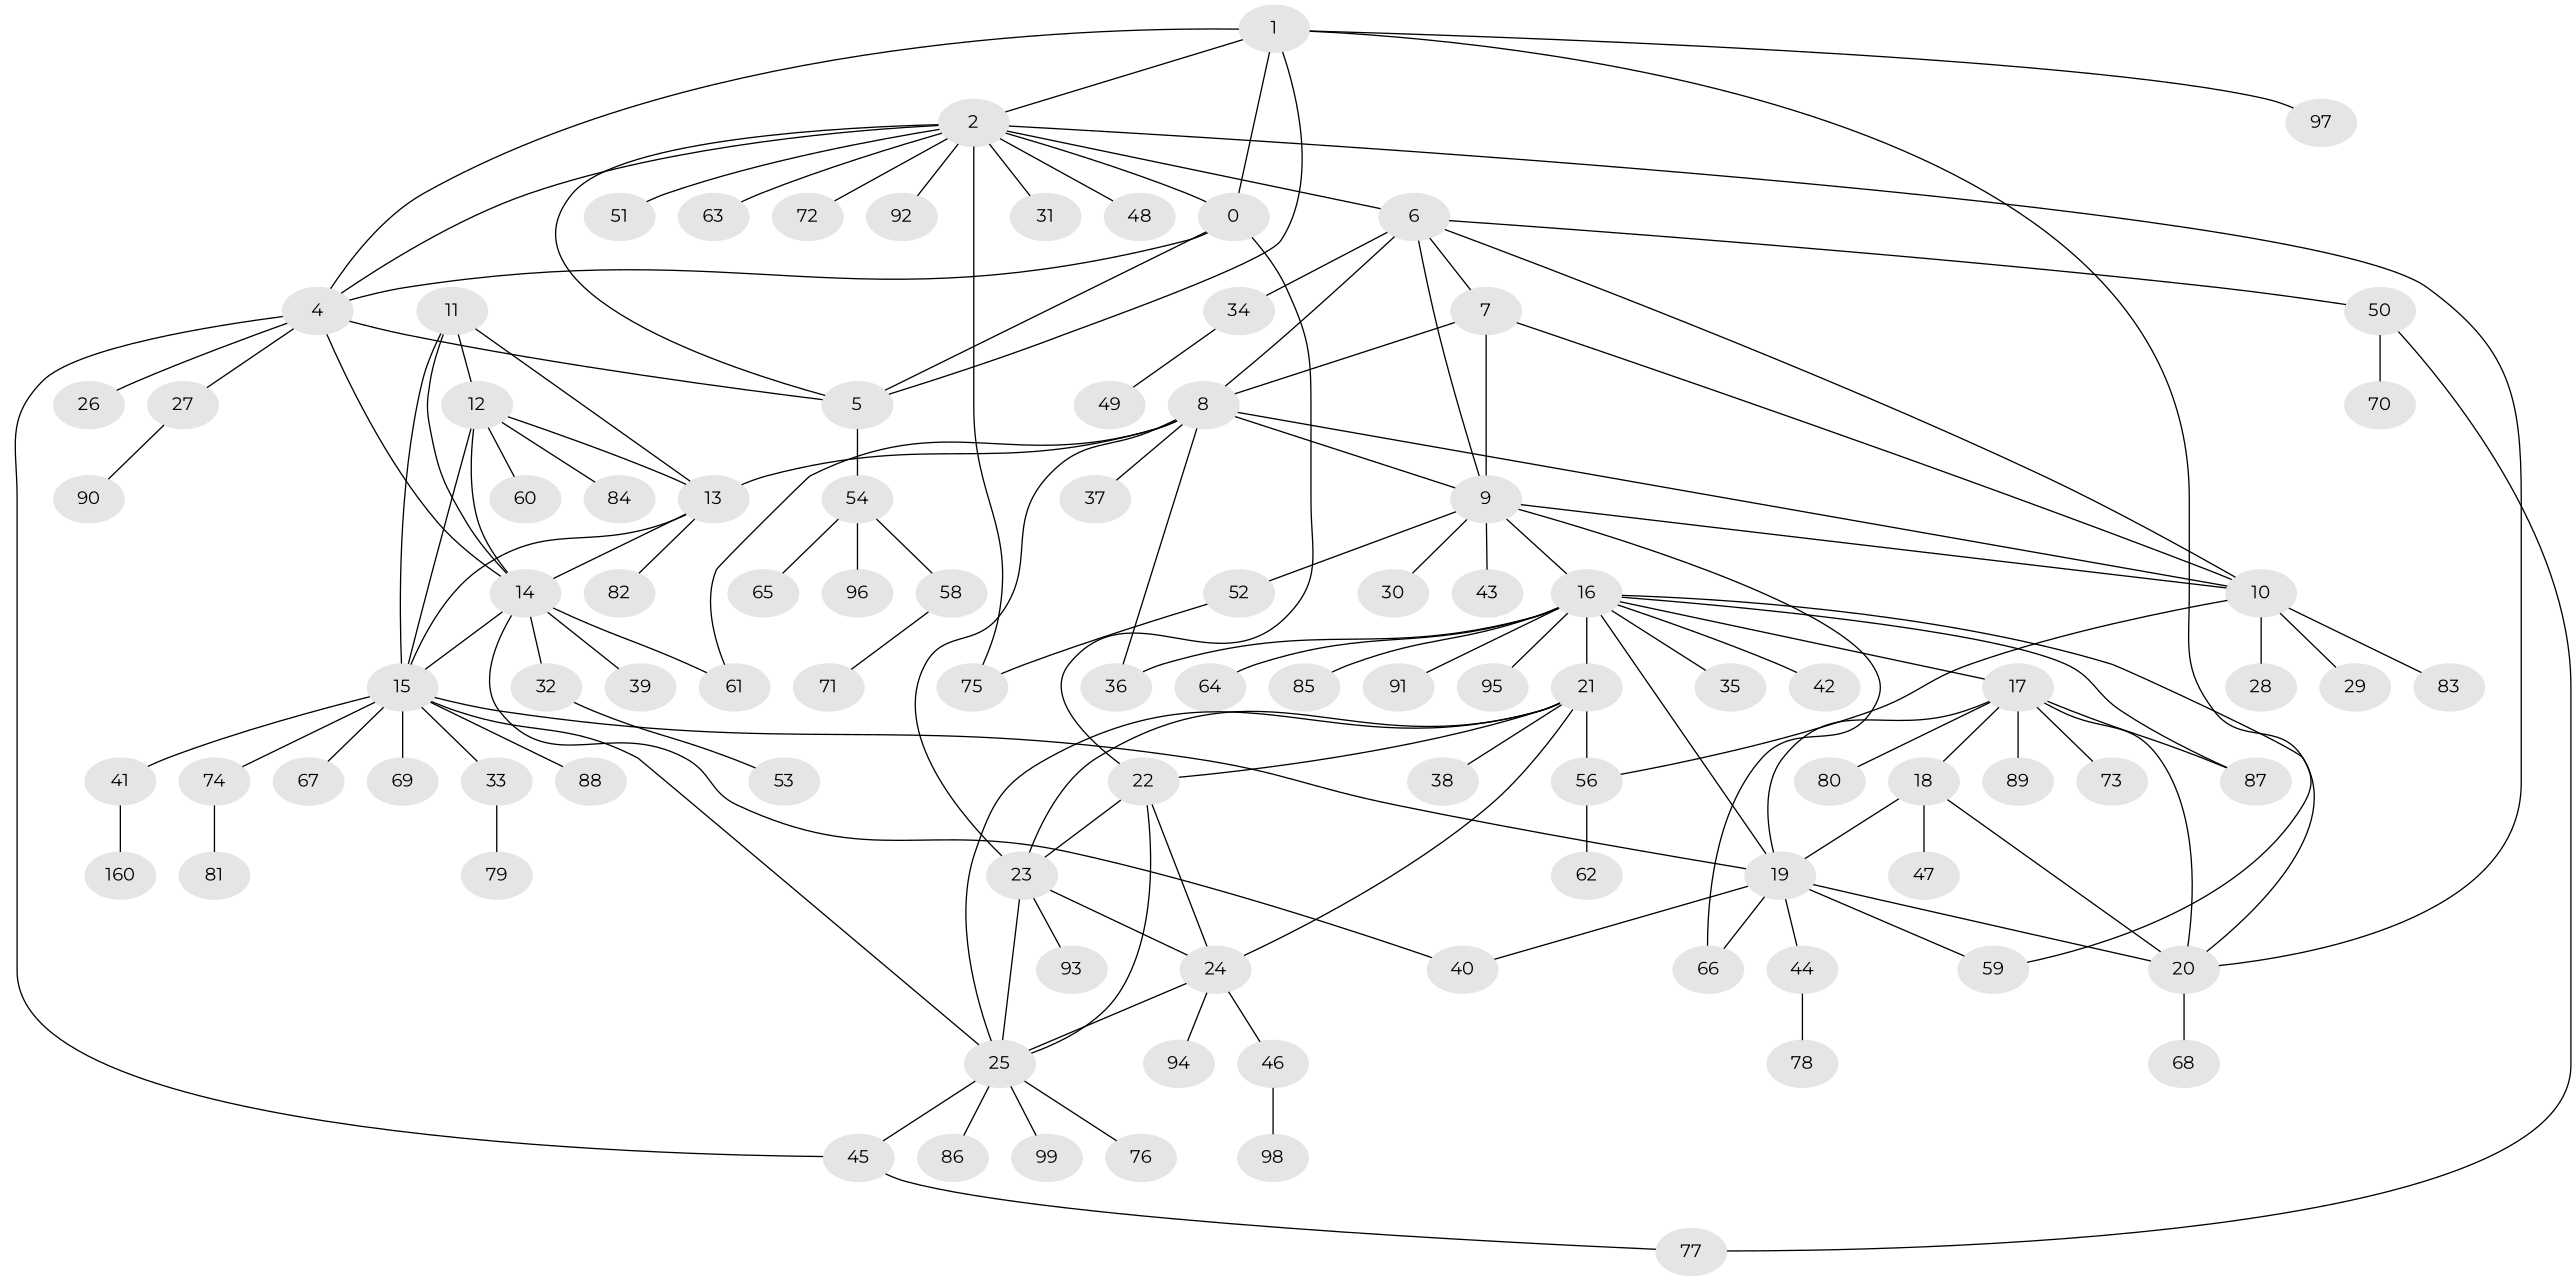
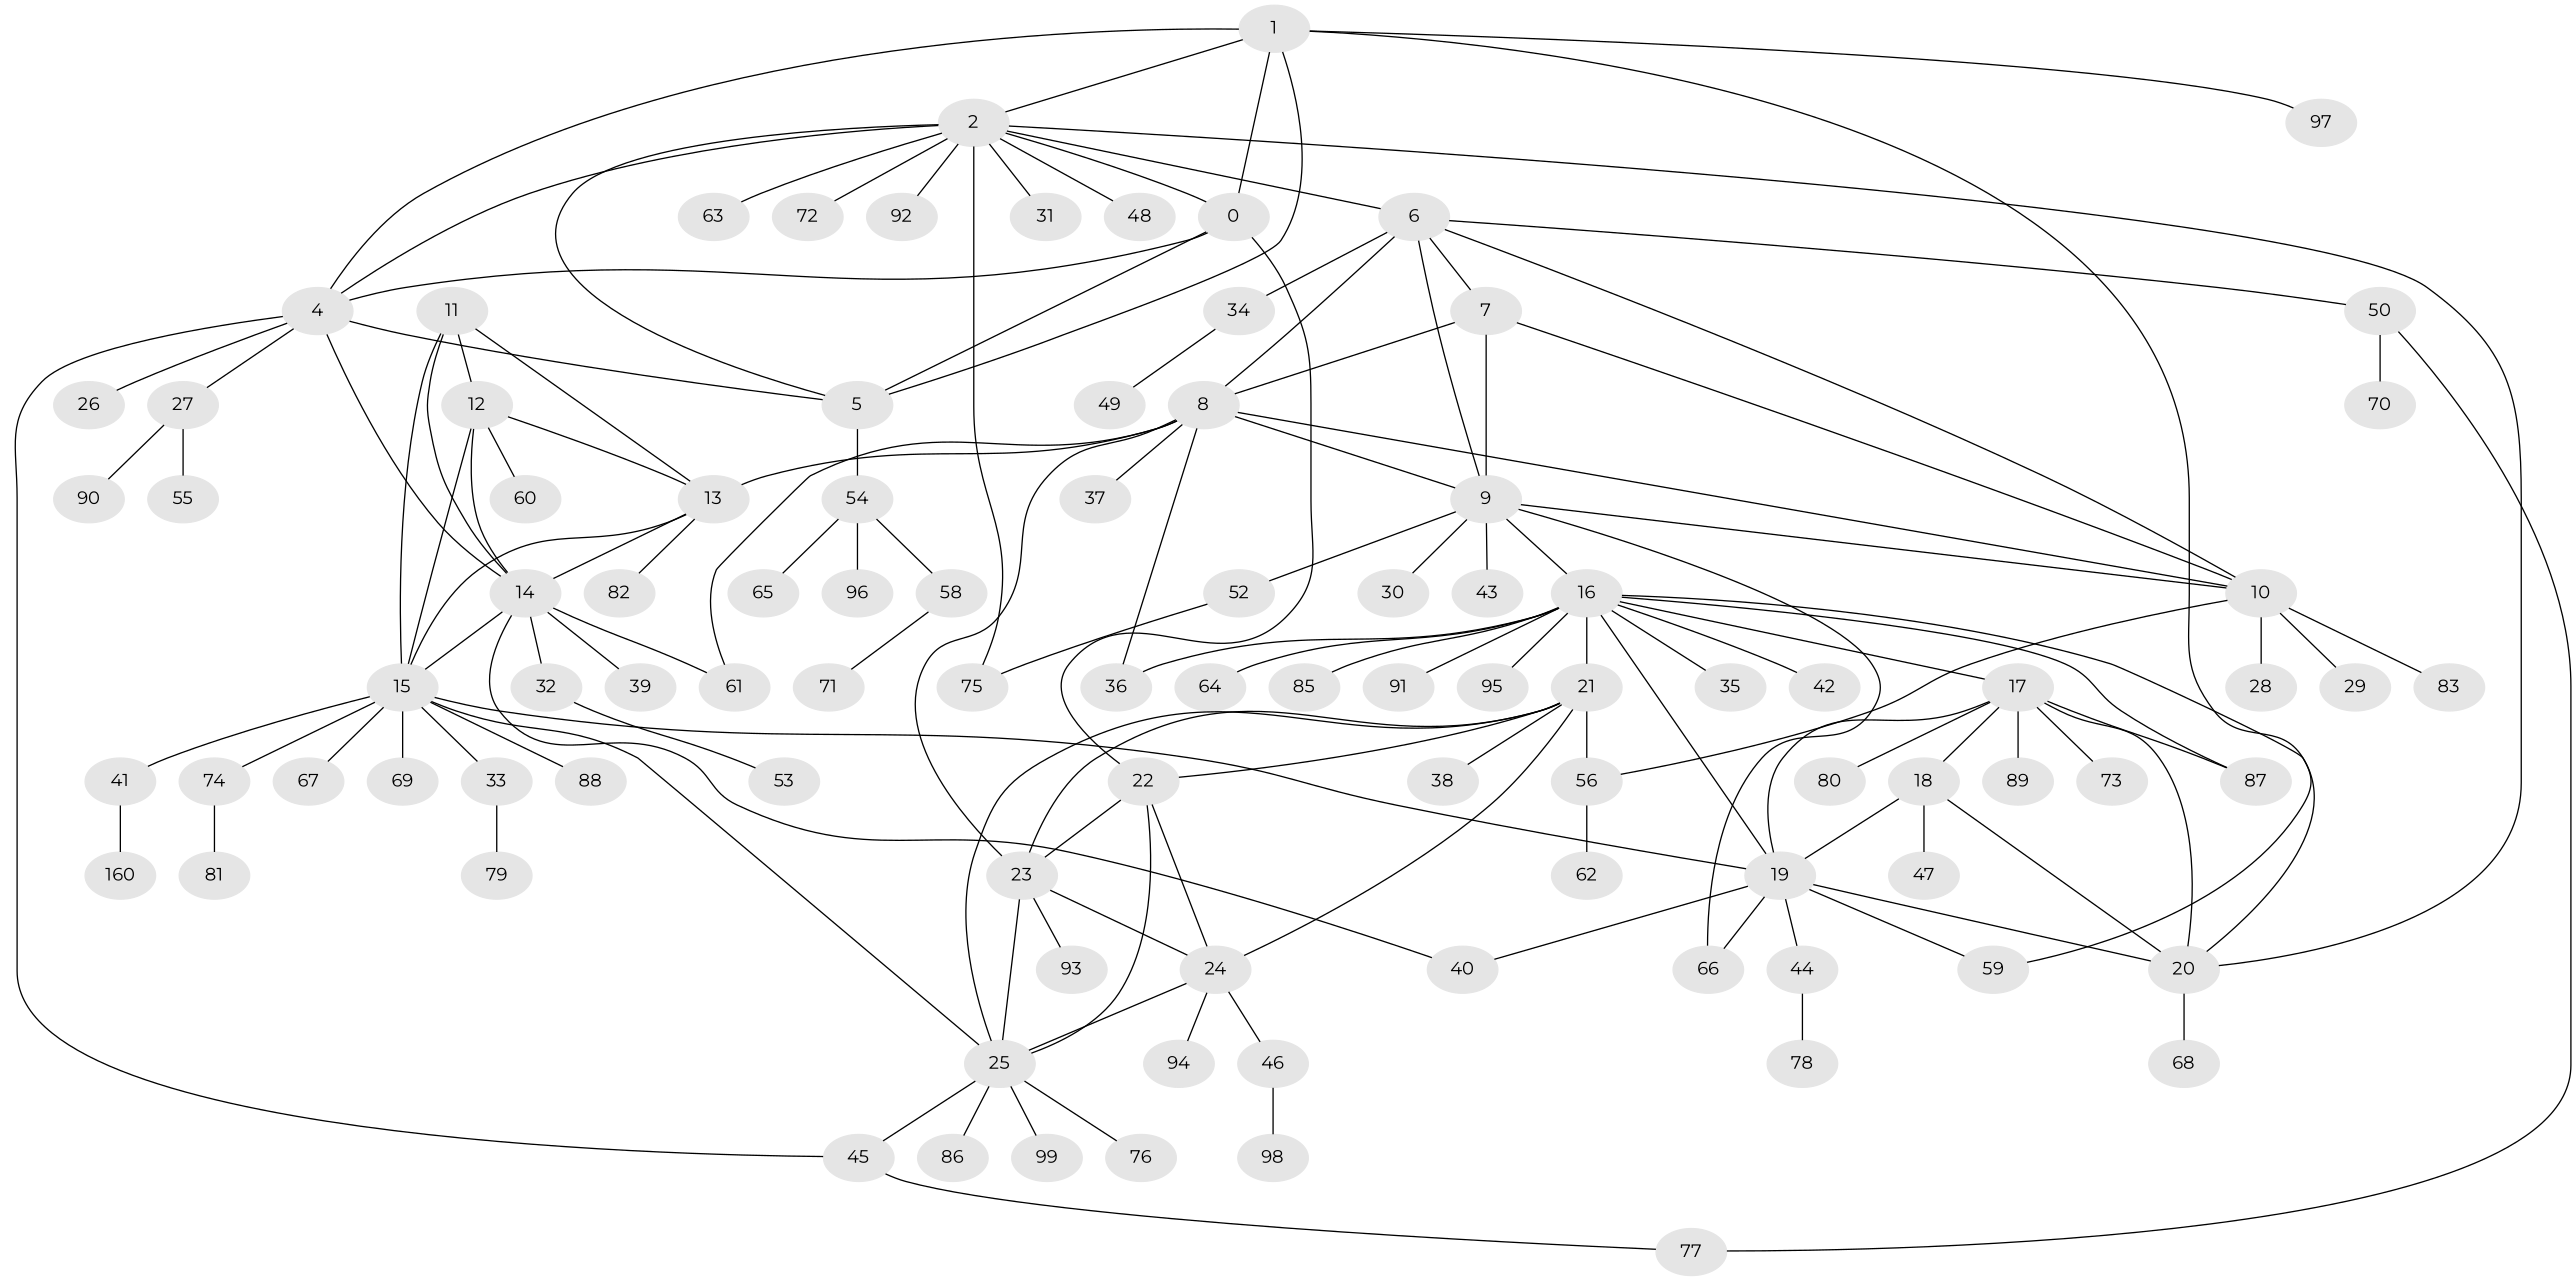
node "51": removed
node "55": added
node "84": removed
